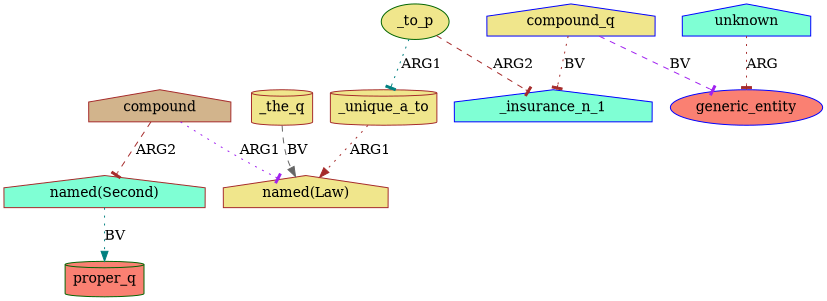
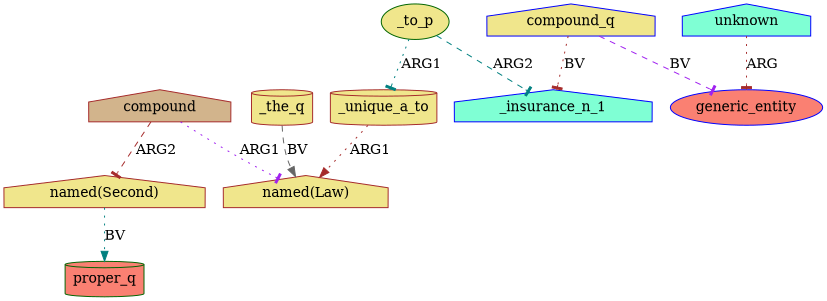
edge "_to_p" -> "_insurance_n_1": color brown -> teal
node "named(Second)": fillcolor aquamarine -> khaki
